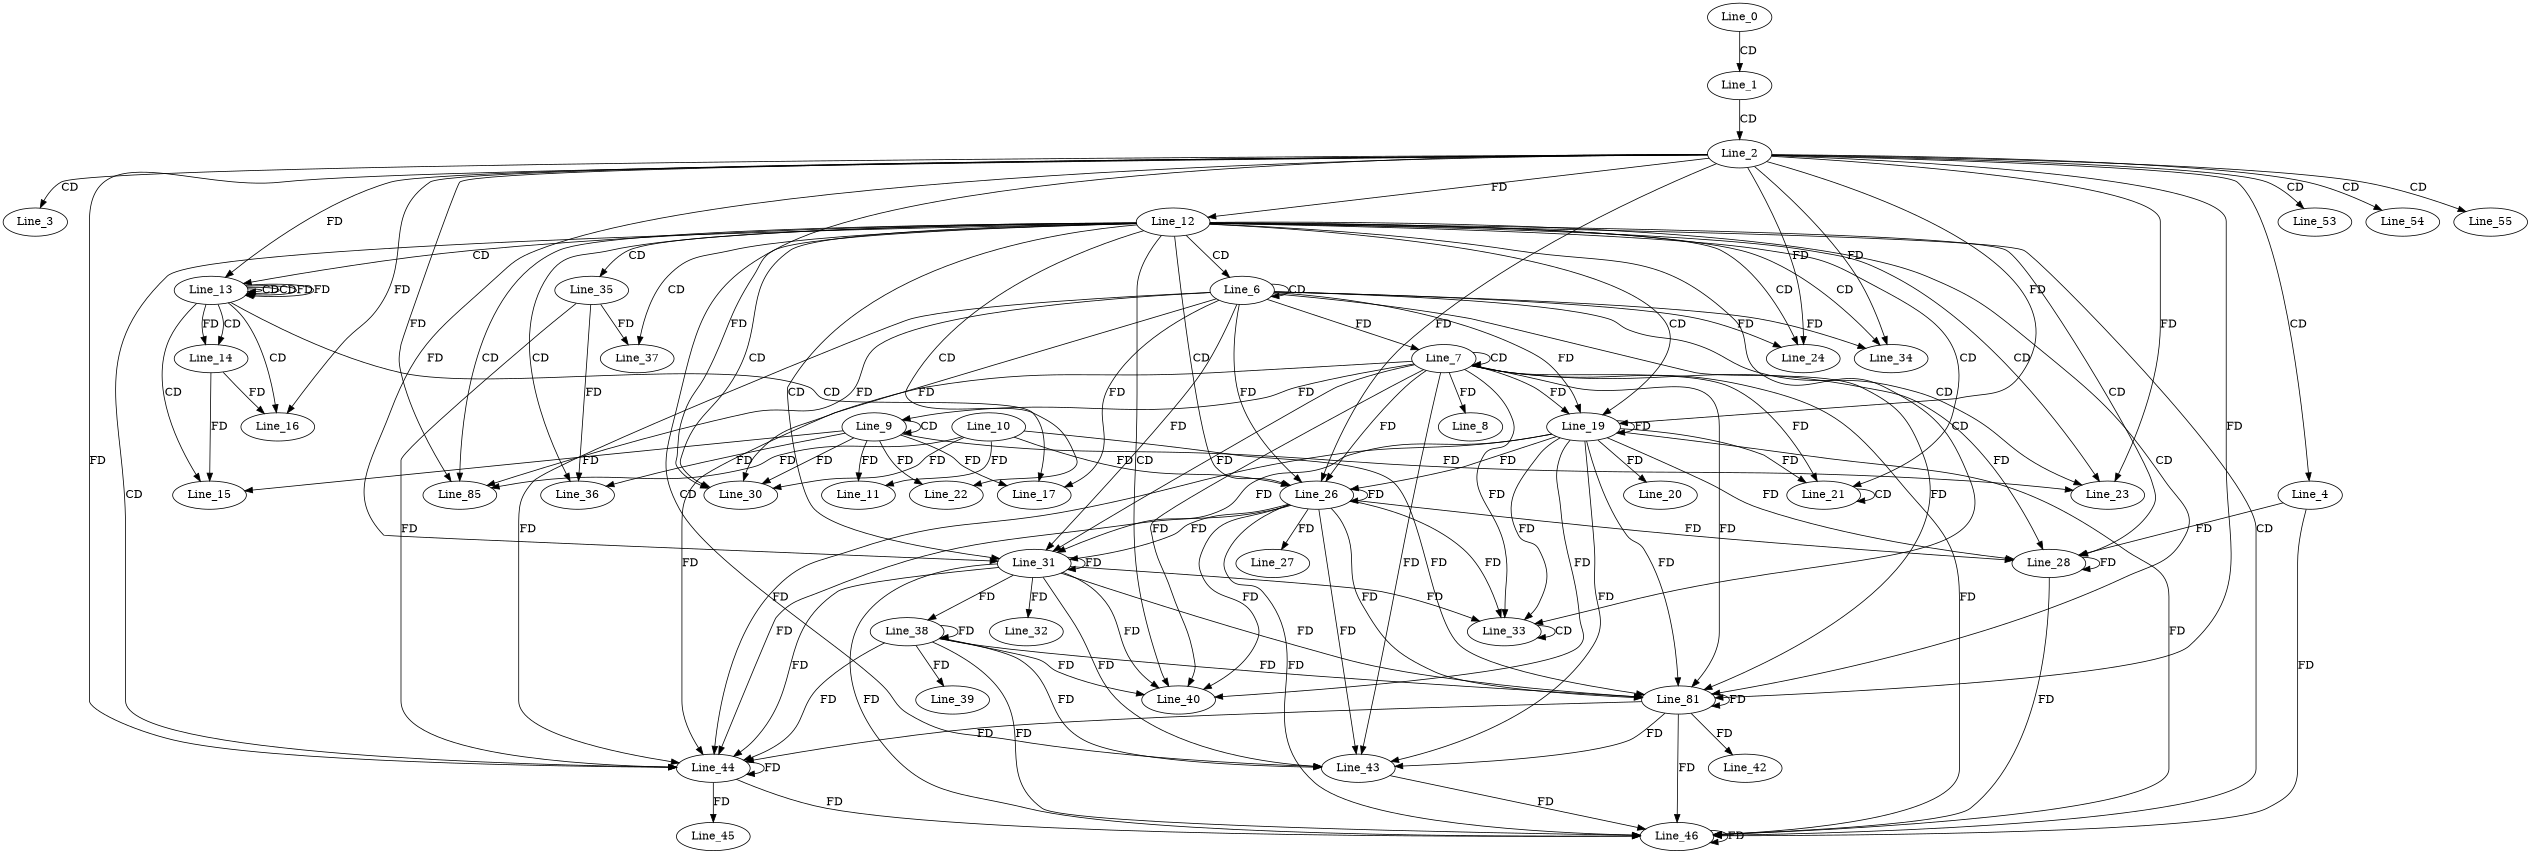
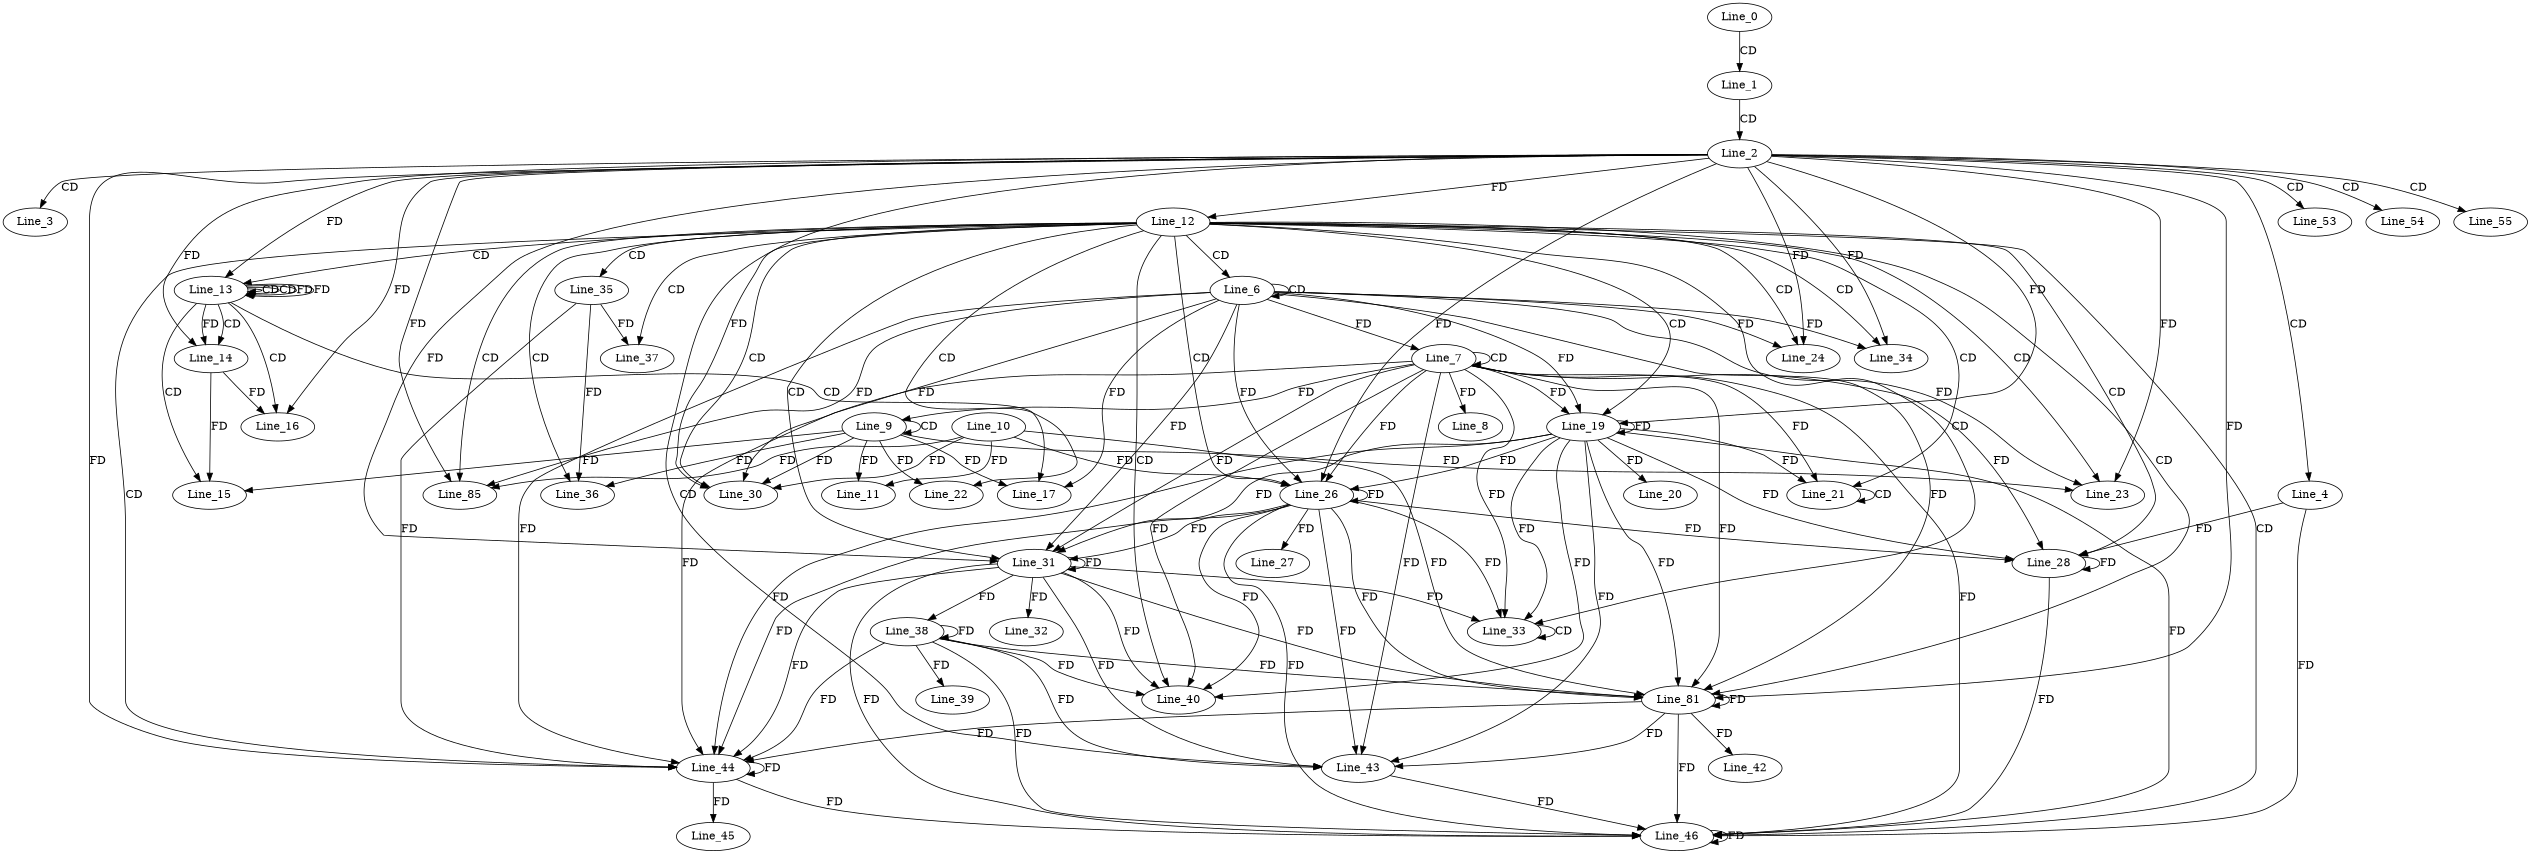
edge "Line_2" -> "Line_14": added, label "FD"
edge "Line_6" -> "Line_23": label "CD" -> "FD"
